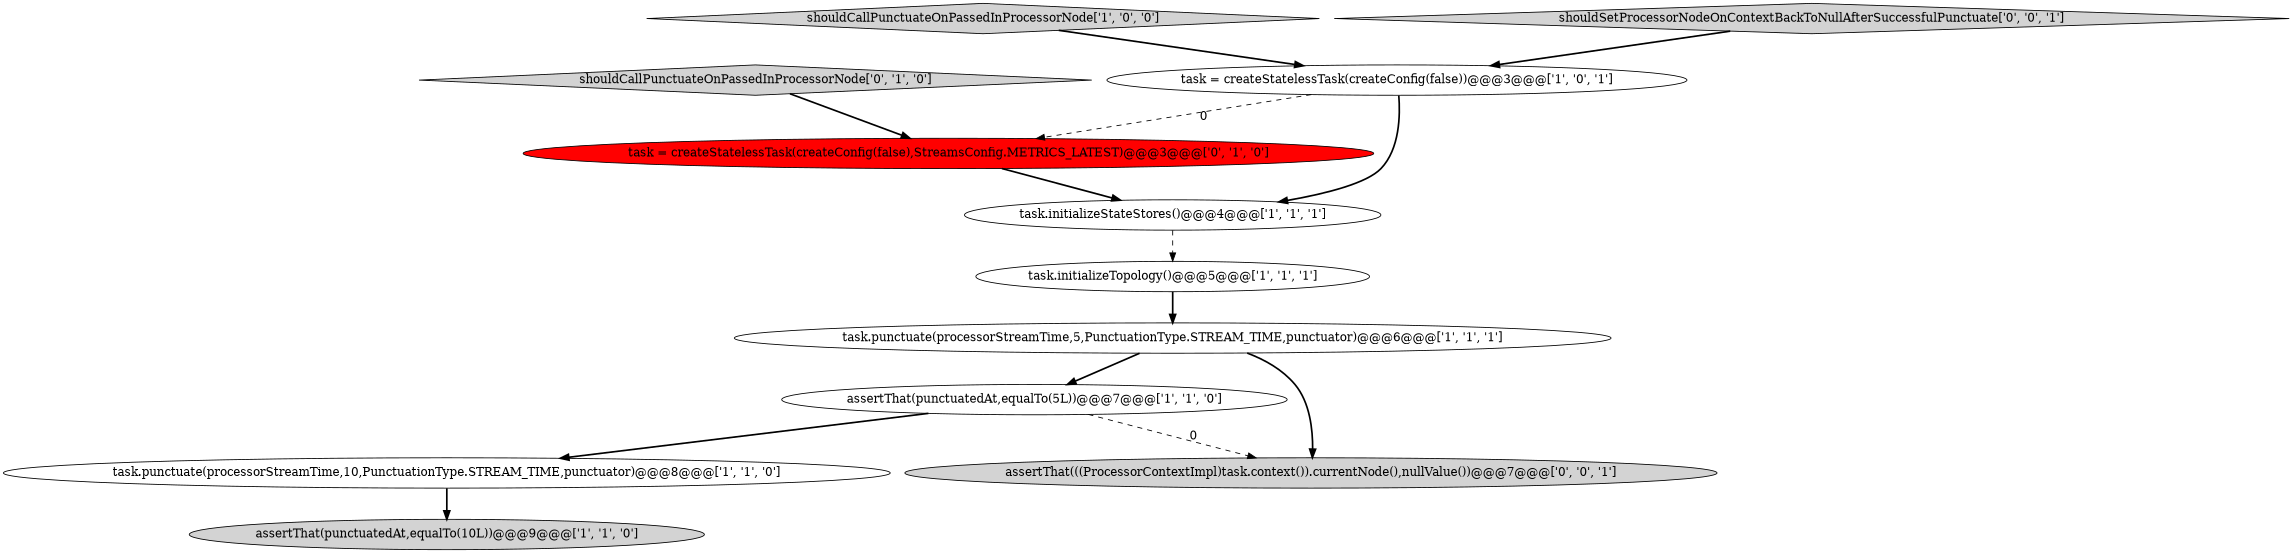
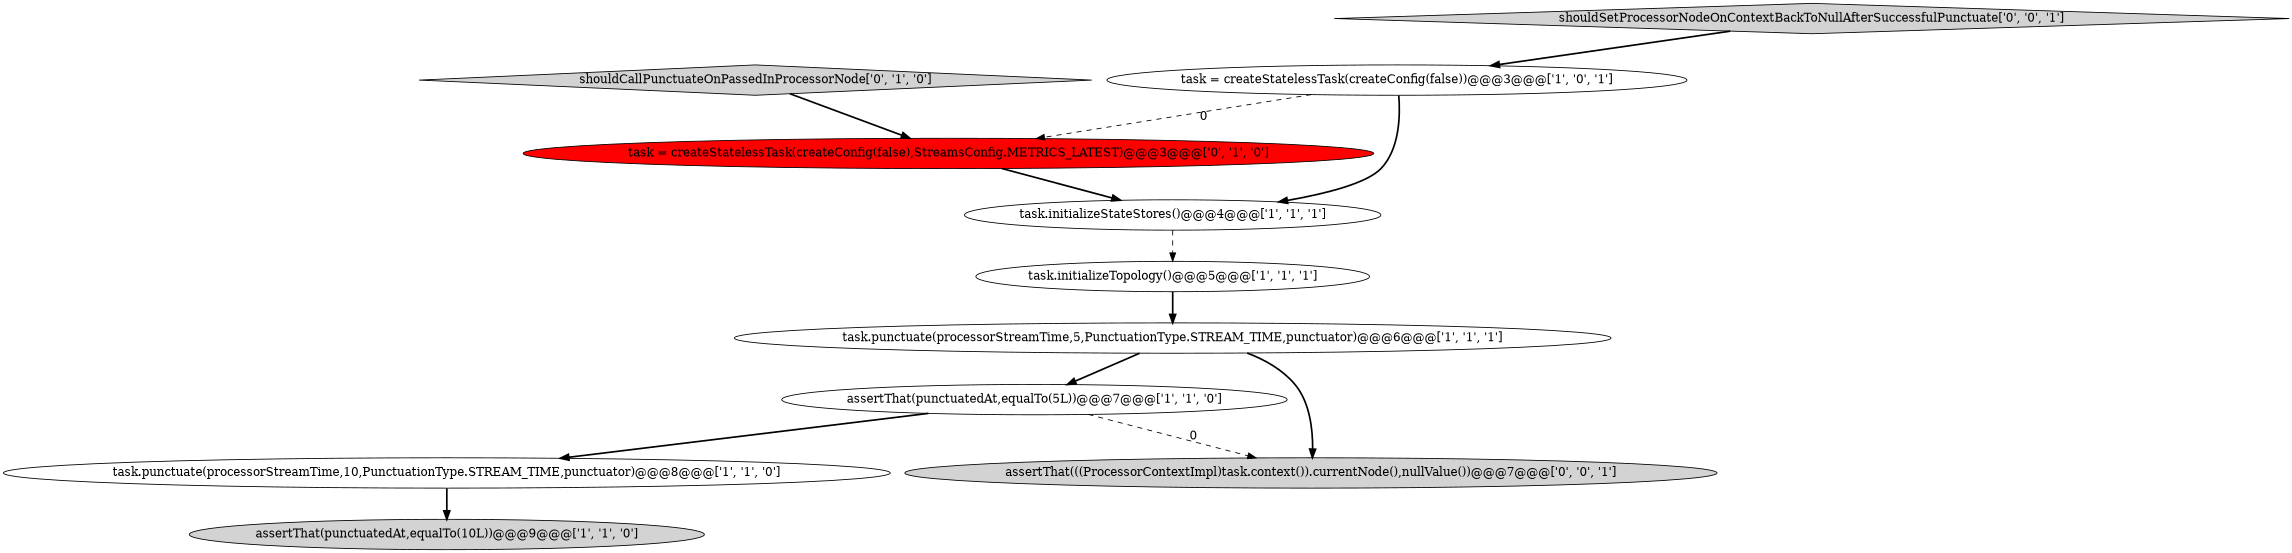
node "shouldCallPunctuateOnPassedInProcessorNode['1', '0', '0']": removed
